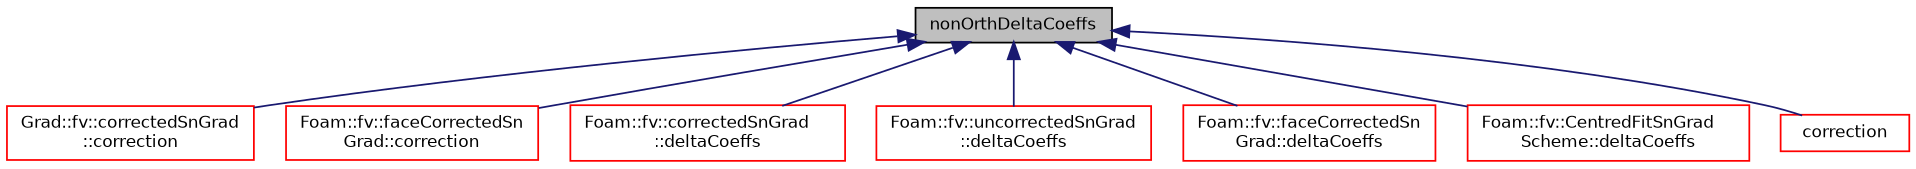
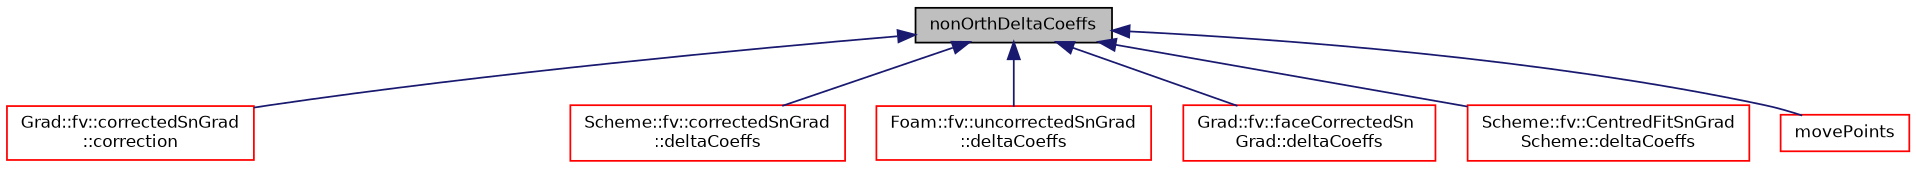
node "Foam::fv::faceCorrectedSn Grad::correction": removed
node "Foam::fv::correctedSnGrad ::deltaCoeffs": label "Foam::fv::correctedSnGrad ::deltaCoeffs" -> "Scheme::fv::correctedSnGrad ::deltaCoeffs"
node "Foam::fv::faceCorrectedSn Grad::deltaCoeffs": label "Foam::fv::faceCorrectedSn Grad::deltaCoeffs" -> "Grad::fv::faceCorrectedSn Grad::deltaCoeffs"
node "Foam::fv::CentredFitSnGrad Scheme::deltaCoeffs": label "Foam::fv::CentredFitSnGrad Scheme::deltaCoeffs" -> "Scheme::fv::CentredFitSnGrad Scheme::deltaCoeffs"
node "correction": label "correction" -> "movePoints"
